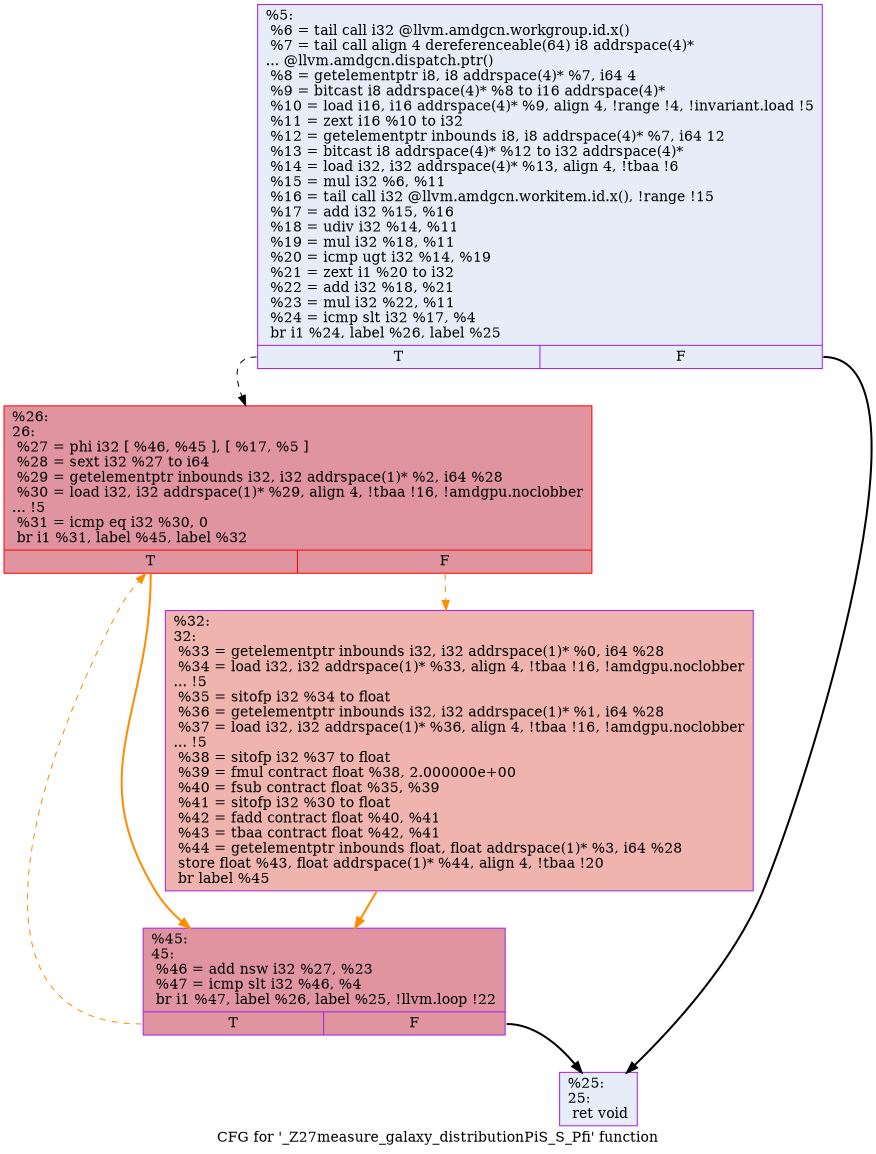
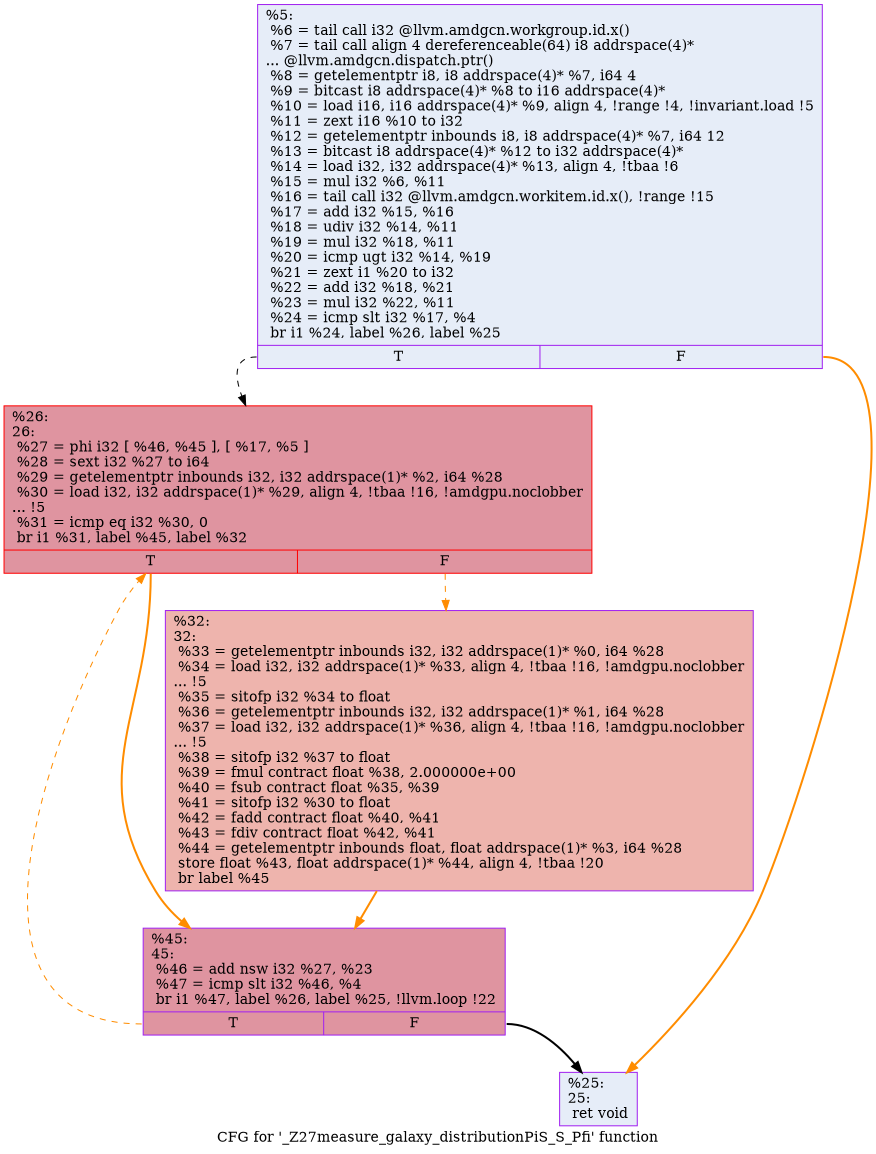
edge "%5:" -> "%25:": color black -> darkorange
node "%32:": text "%43 = tbaa contract float %42, %41" -> "%43 = fdiv contract float %42, %41"
